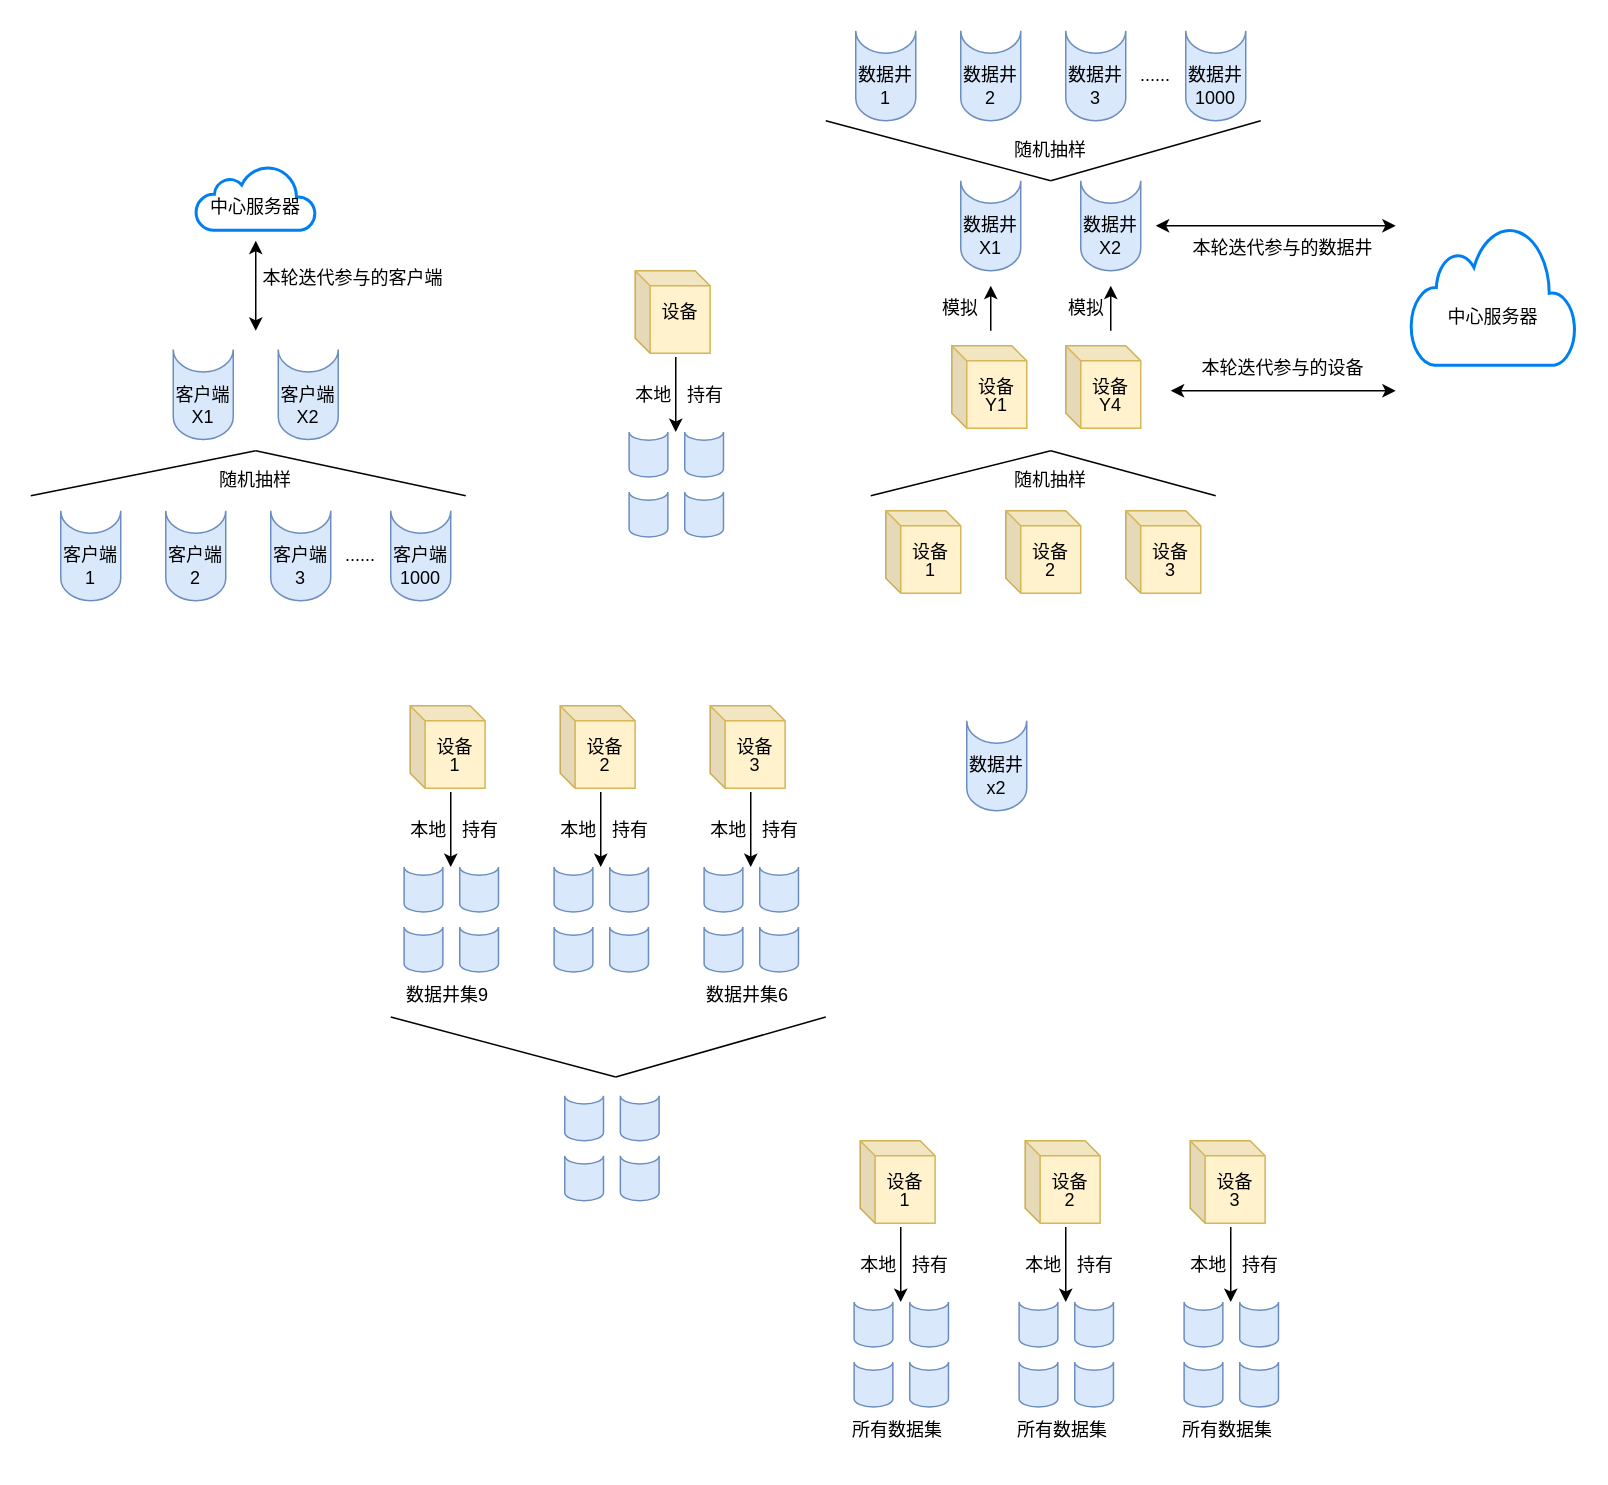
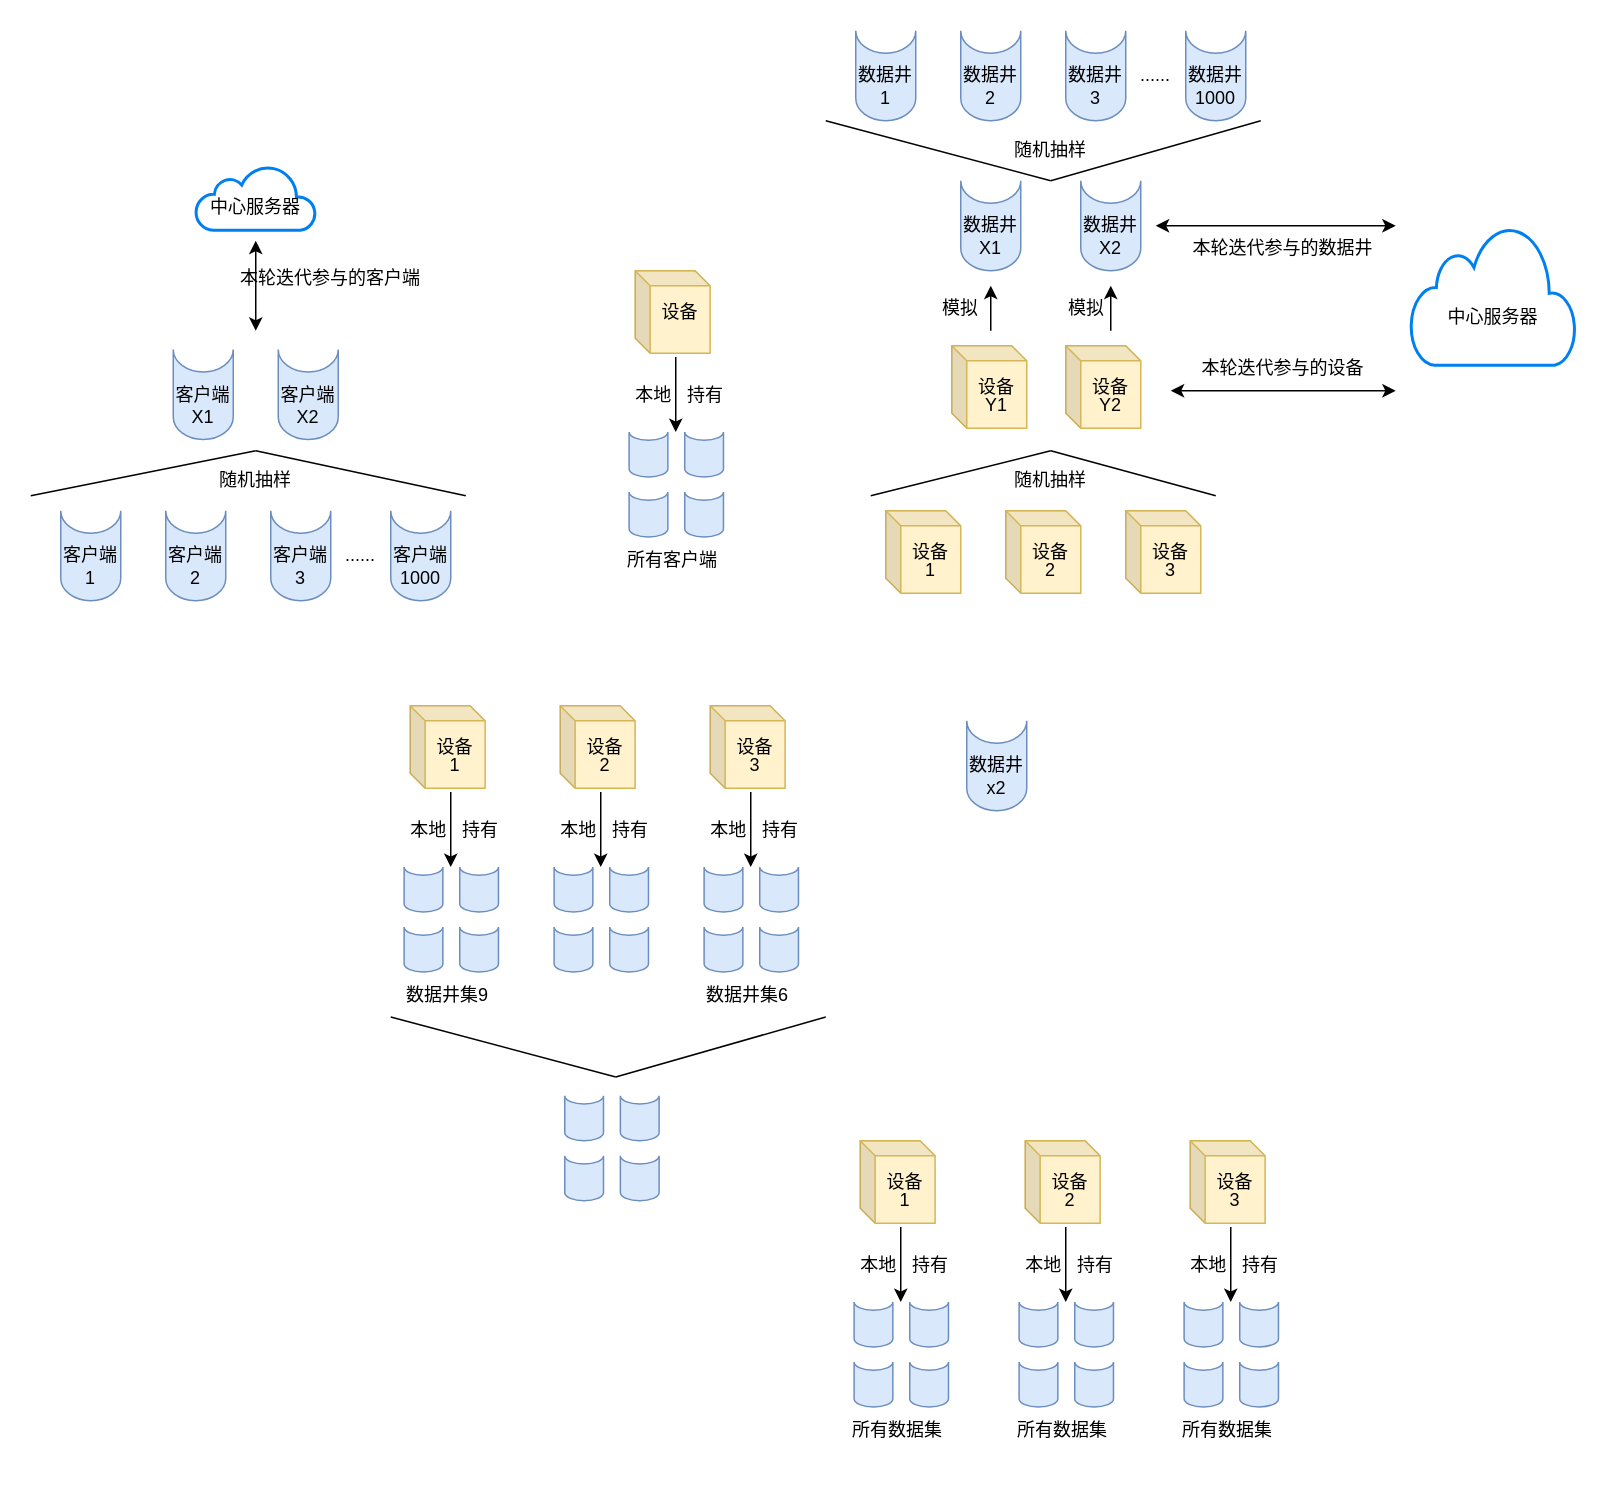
node "本轮迭代参与的客户端": moved (353, 278) -> (331, 278)
node "Y4": label "Y4" -> "Y2"
node "所有客户端": added
